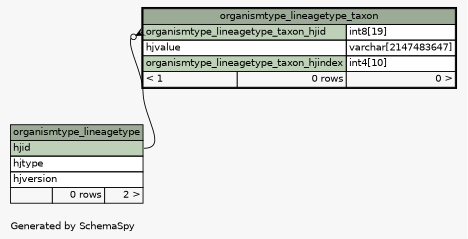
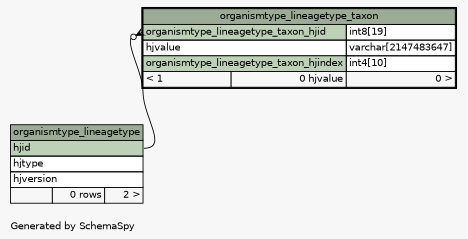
node "organismtype_lineagetype_taxon": text "0 rows" -> "0 hjvalue"
